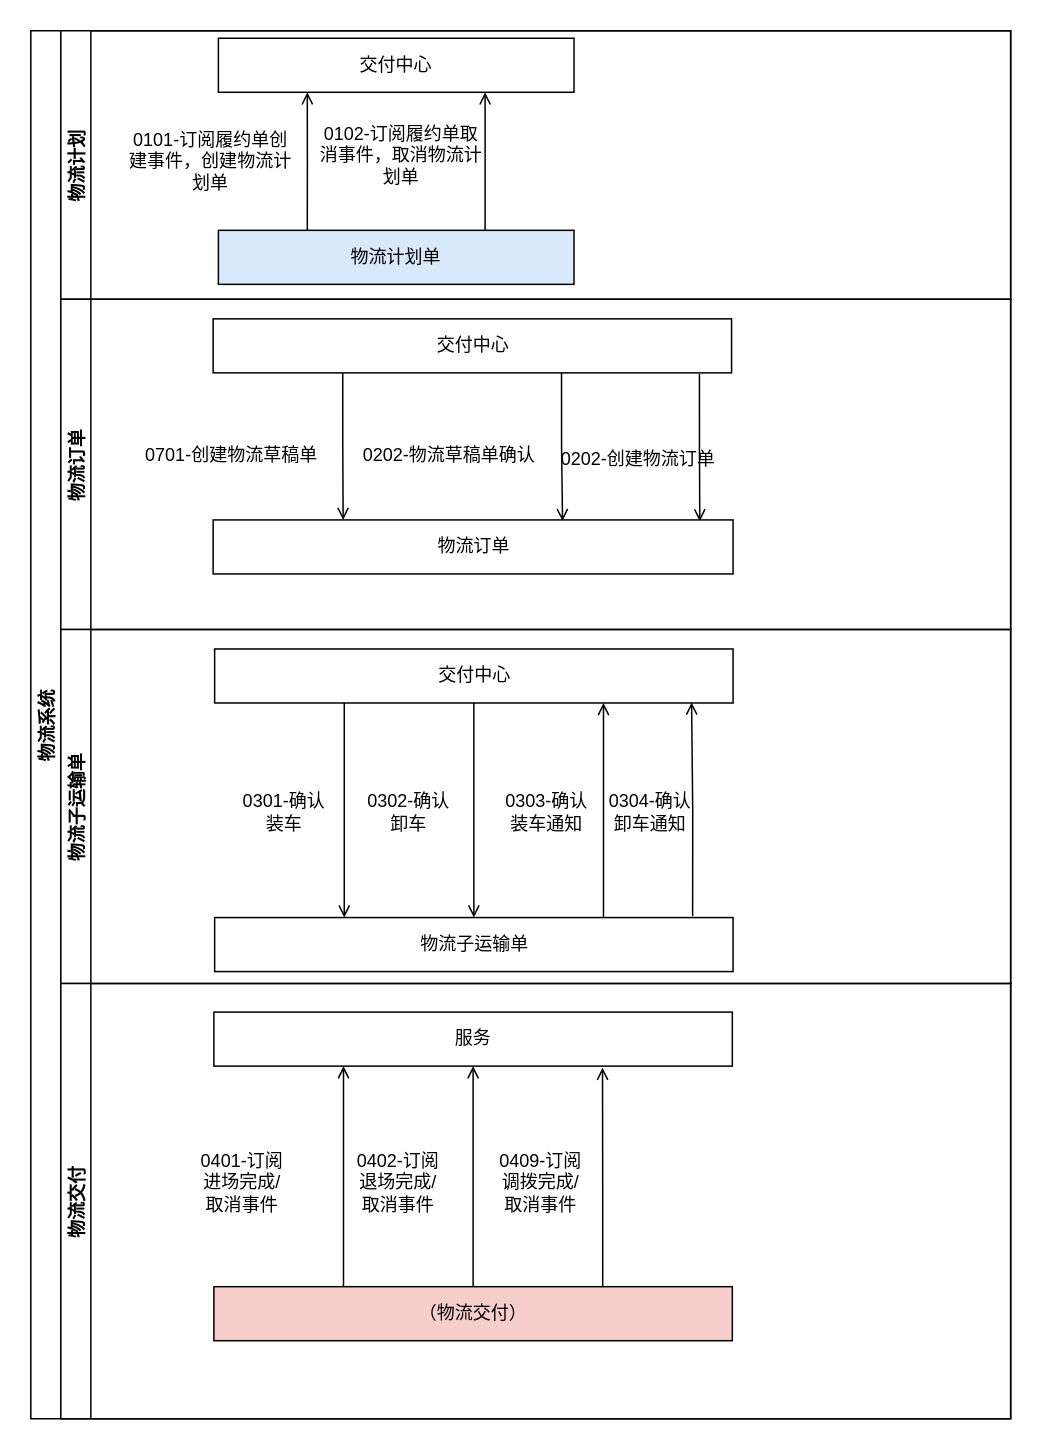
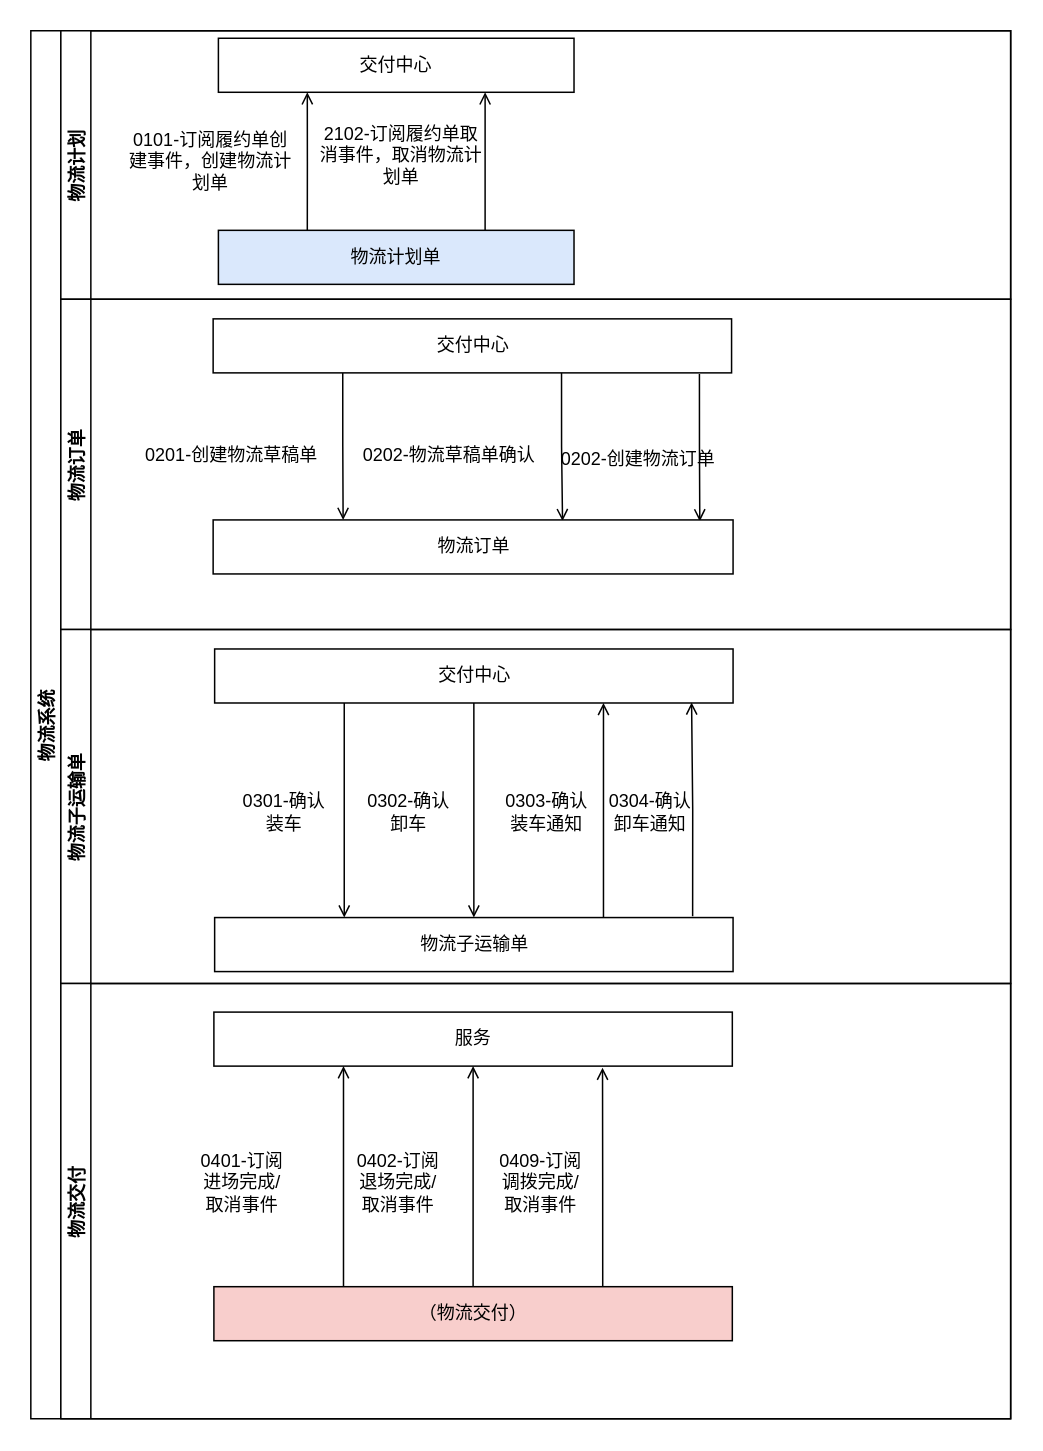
node "0102-订阅履约单取消事件，取消物流计划单": label "0102-订阅履约单取消事件，取消物流计划单" -> "2102-订阅履约单取消事件，取消物流计划单"
node "0701-创建物流草稿单": label "0701-创建物流草稿单" -> "0201-创建物流草稿单"
